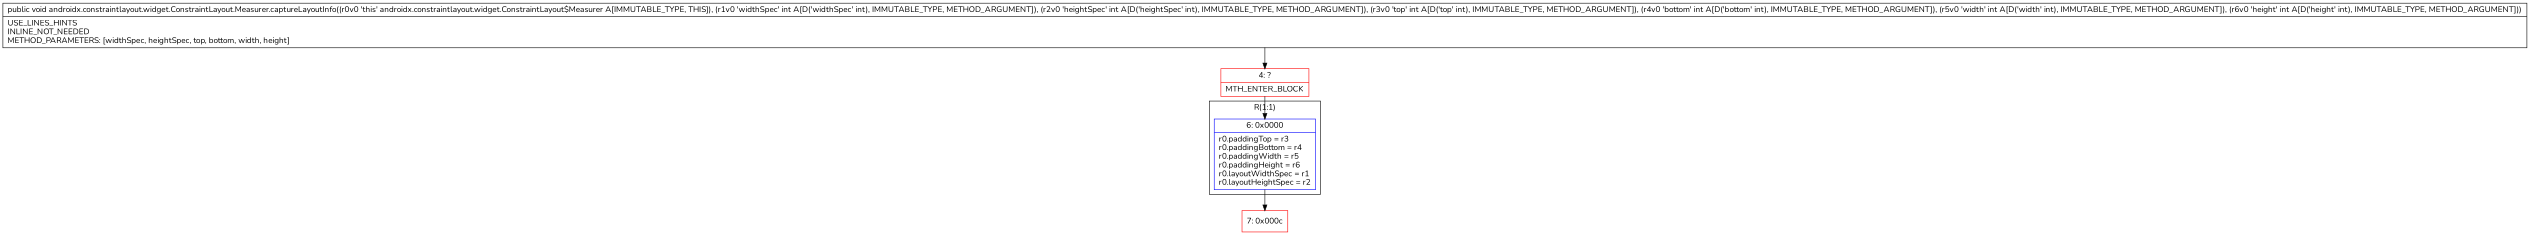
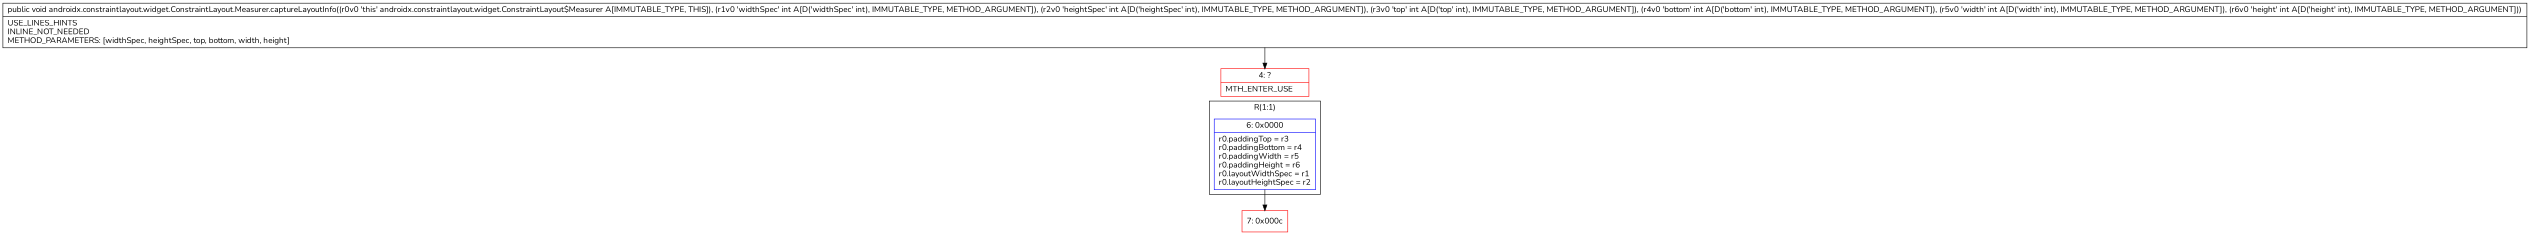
node "4: ?": text "MTH_ENTER_BLOCK" -> "MTH_ENTER_USE"
edge "4: ?" -> "6: 0x0000": removed
